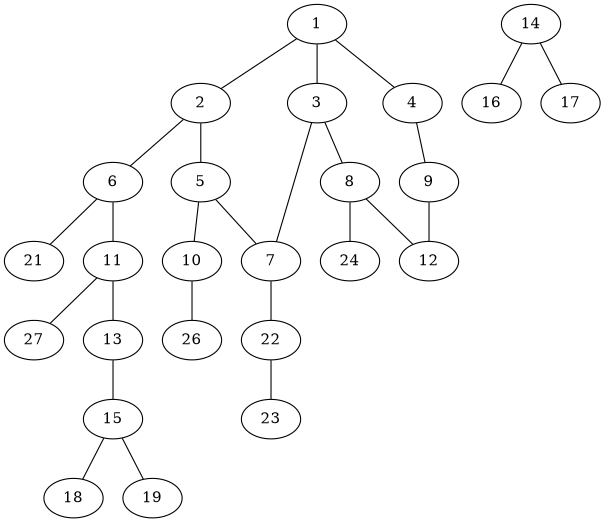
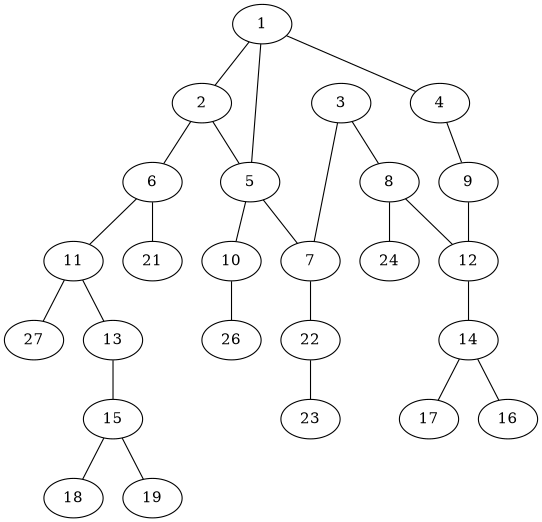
edge "1" -- "3": now "1" -- "5"
edge "12" -- "14": added
